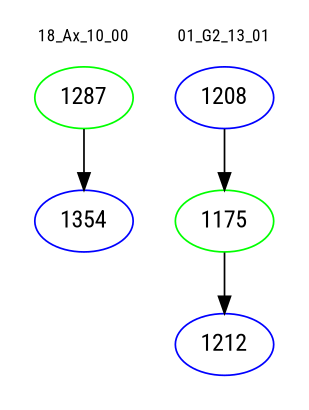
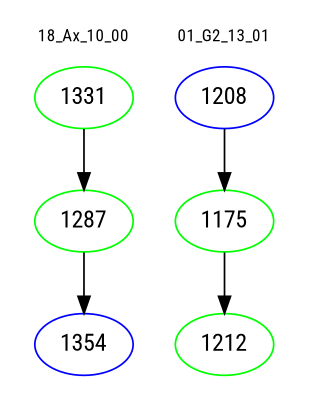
node "1331": added
node "1212": color blue -> green
